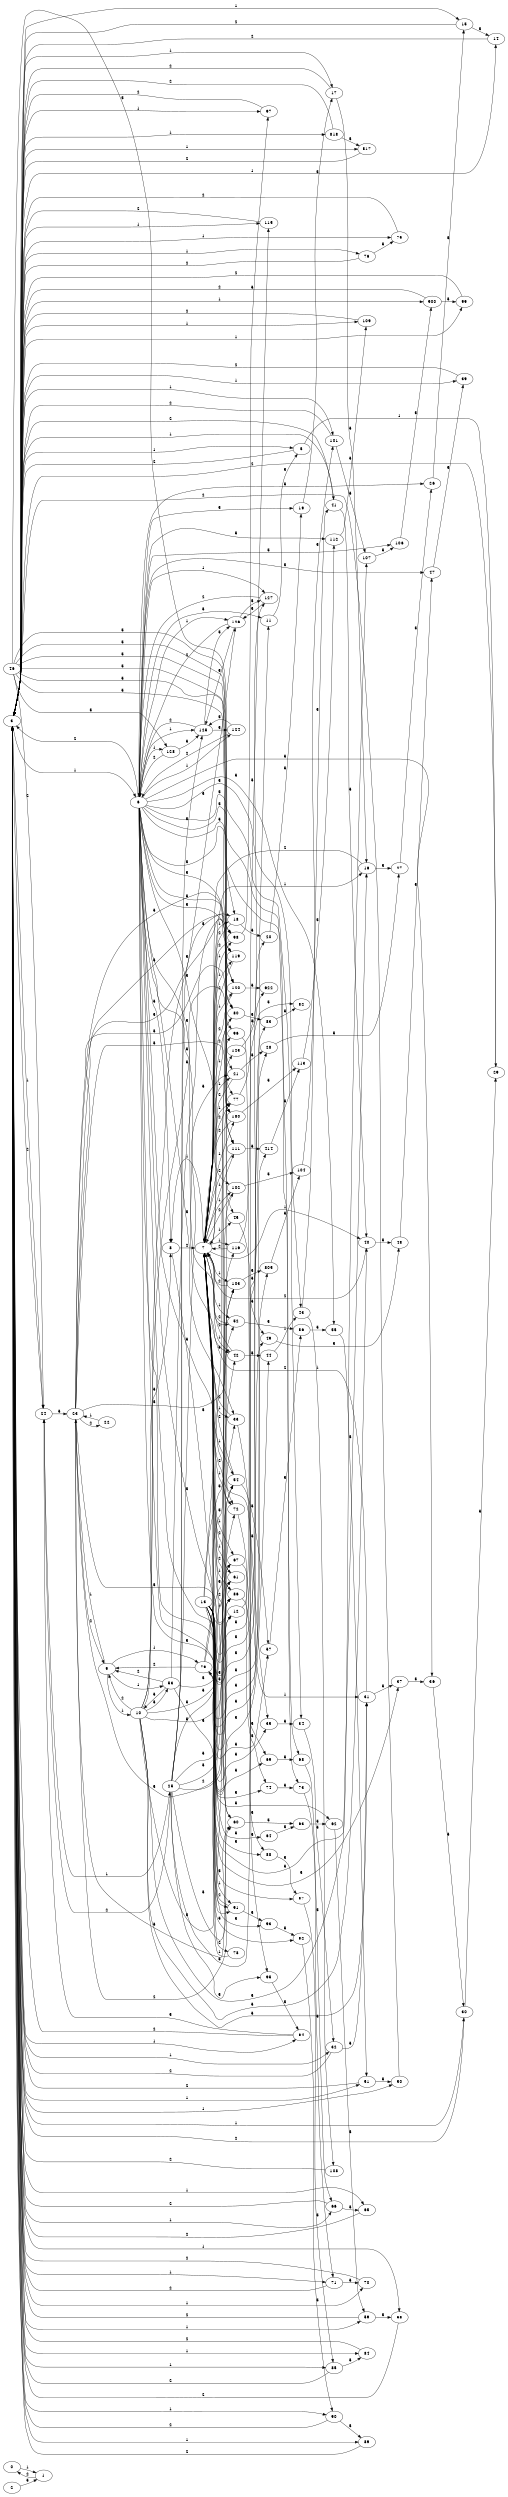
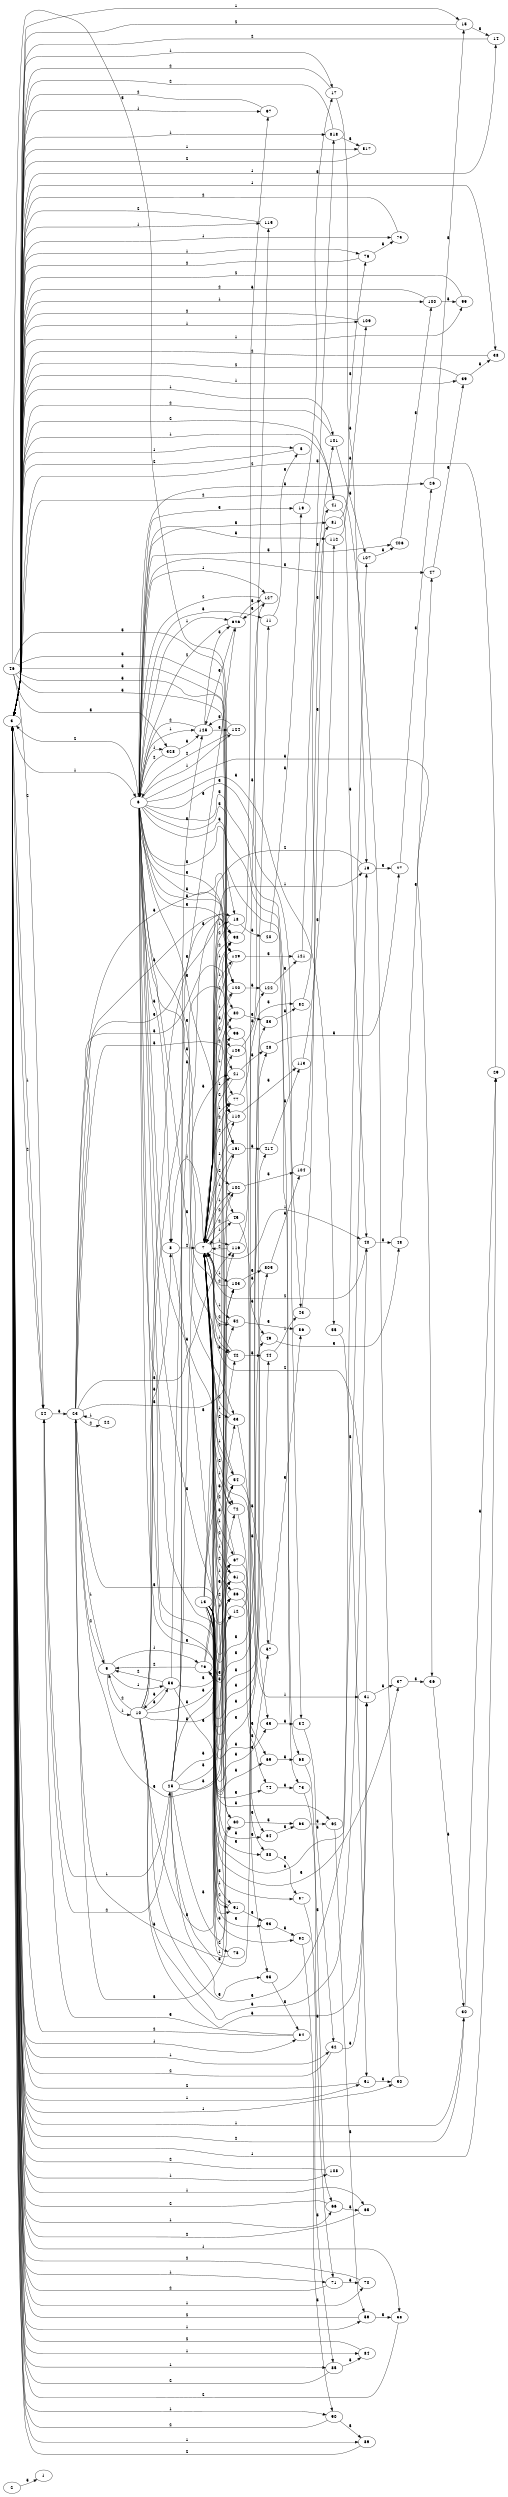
node "900": label "900" -> "100"
node "38": added
node "81": added
node "106": label "106" -> "406"
node "126": label "126" -> "626"
edge "5" -> "29": now "3" -> "29"
edge "46" -> "80": removed, label "5"
node "128": label "128" -> "328"
edge "6" -> "123": added, label "5"
node "119": label "119" -> "129"
node "121": added
node "622": label "622" -> "122"
node "180": label "180" -> "110"
node "111": label "111" -> "161"
edge "45" -> "7": added, label "2"
edge "56" -> "55": removed, label "5"
edge "13" -> "20": now "13" -> "98"
edge "23" -> "116": added, label "5"
edge "67" -> "7": added, label "2"
edge "61" -> "64": added, label "5"
edge "43" -> "108": now "3" -> "108"
edge "25" -> "67": label "2" -> "5"
edge "23" -> "60": label "2" -> "5"
node "0": removed
